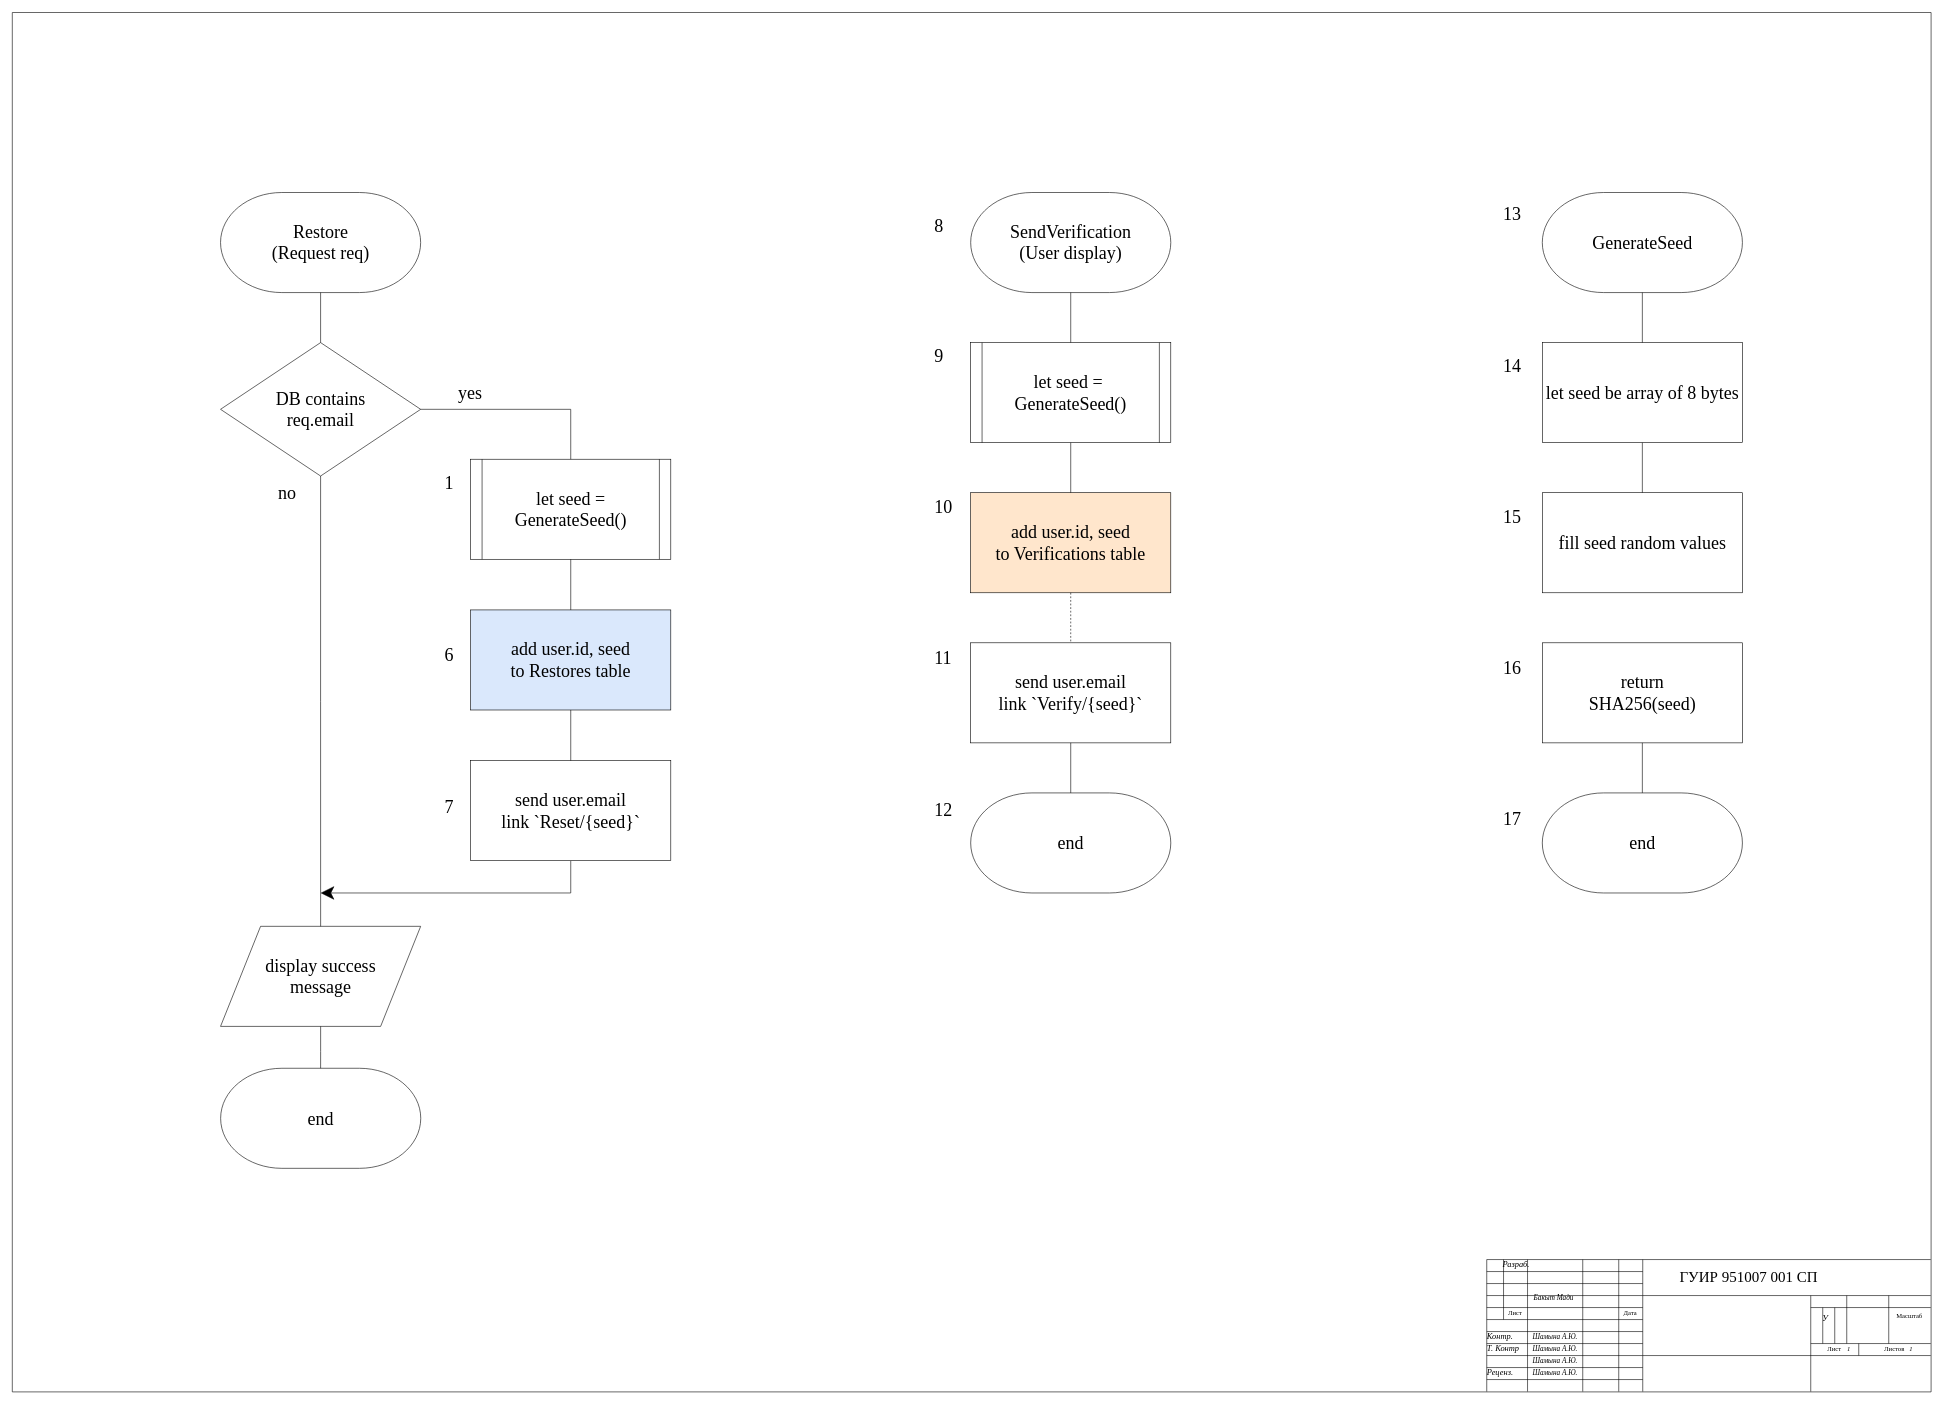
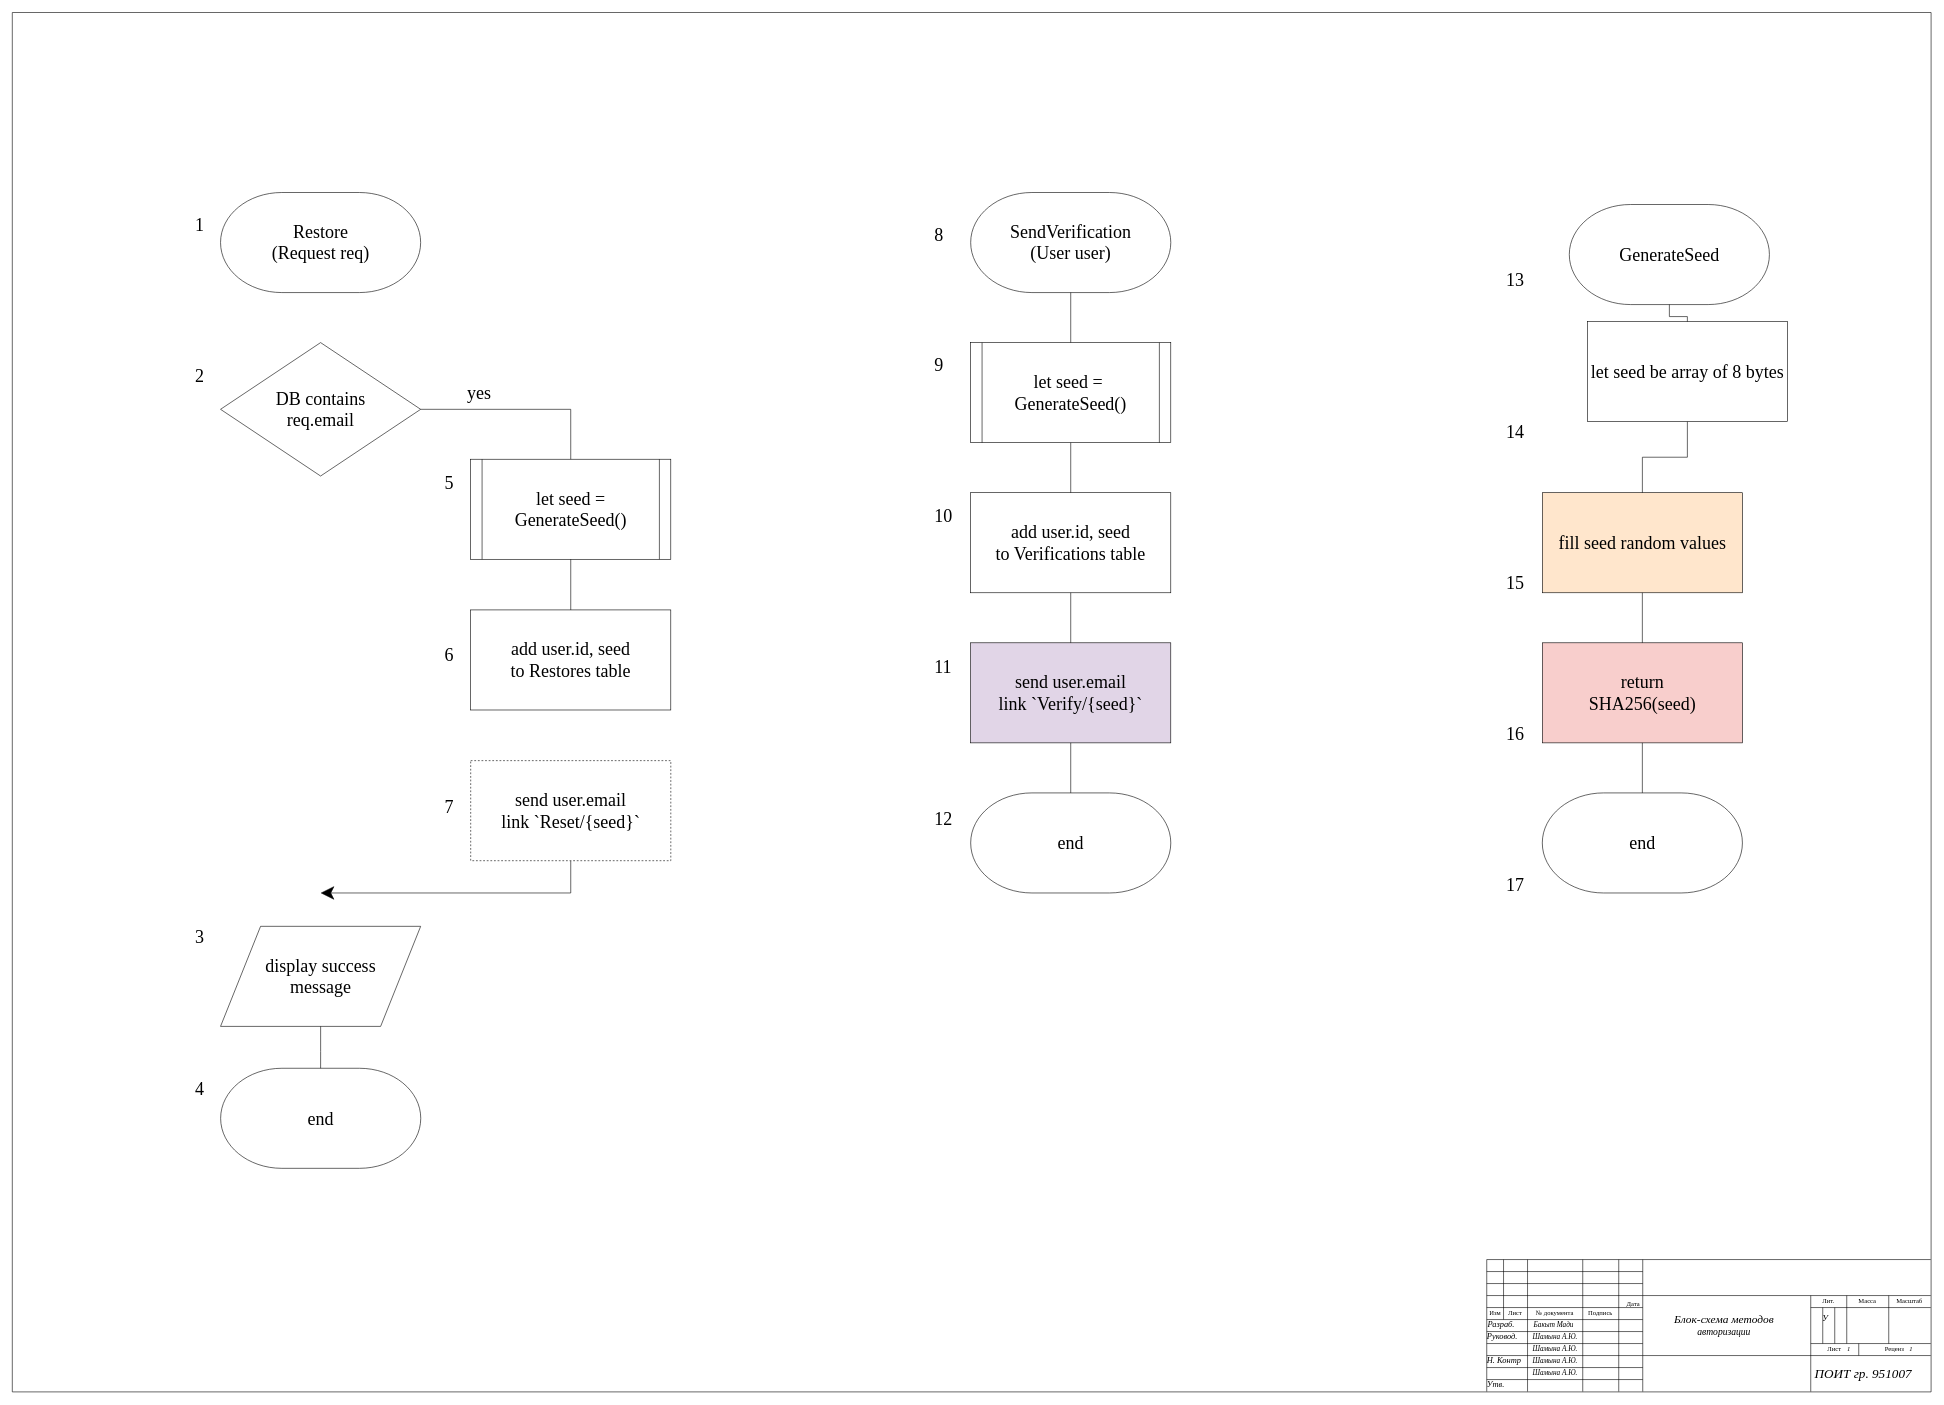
node "SendVerification(User display)": label "SendVerification(User display)" -> "SendVerification(User user)"
node "GenerateSeed": moved (1642, 242) -> (1669, 254)
edge "Restore(Request req)" -- "DB containsreq.email": removed
node "yes": moved (471, 392) -> (480, 392)
node "let seed be array of 8 bytes": moved (1642, 392) -> (1687, 371)
node "no": removed
node "1 6 7": label "1 6 7" -> "5 6 7"
node "13 14 15 16 17": moved (1515, 516) -> (1518, 582)
node "8 9 10 11 12": moved (946, 517) -> (946, 526)
node "add user.id, seedto Verifications table": fillcolor #ffe6cc -> #ffffff
node "fill seed random values": fillcolor #ffffff -> #ffe6cc
edge "add user.id, seedto Verifications table" -- "send user.emaillink `Verify/{seed}`": style dashed -> solid
edge "fill seed random values" -- "returnSHA256(seed)": added
node "1 2 3 4": added
node "add user.id, seedto Restores table": fillcolor #dae8fc -> #ffffff
node "send user.emaillink `Verify/{seed}`": fillcolor #ffffff -> #e1d5e7
node "returnSHA256(seed)": fillcolor #ffffff -> #f8cecc
edge "DB containsreq.email" -- "display successmessage": removed
edge "add user.id, seedto Restores table" -- "send user.emaillink `Reset/{seed}`": removed
node "send user.emaillink `Reset/{seed}`": style solid -> dashed
node "Разраб.": moved (1520, 1265) -> (1505, 1325)
node "ГУИР 951007 001 СП": removed
node "Бакыт Мади": moved (1561, 1298) -> (1561, 1325)
node "Лит.": added
node "Масса": added
node "Изм": added
node "№ документа": added
node "Подпись": added
node "Дата": moved (1631, 1313) -> (1634, 1304)
node "Масштаб": moved (1910, 1316) -> (1910, 1301)
node "Блок-схема методов авторизации": added
node "Контр.": label "Контр." -> "Руковод."
node "Т. Контр": removed
node "Листов": label "Листов" -> "Реценз"
node "Н. Контр": added
node "Реценз.": removed
node "ПОИТ гр. 951007": added
node "Утв.": added
